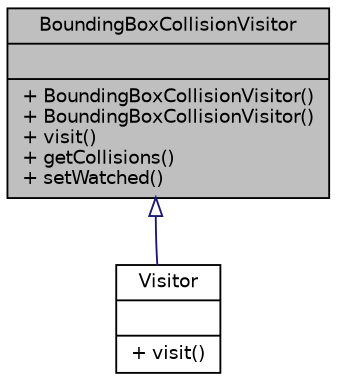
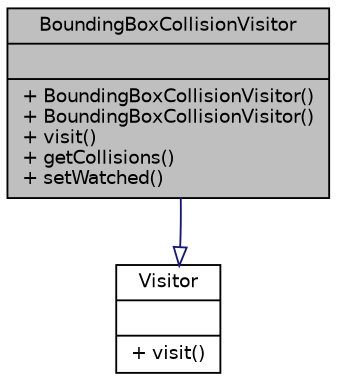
edge "Visitor" -> "BoundingBoxCollisionVisitor": reversed
